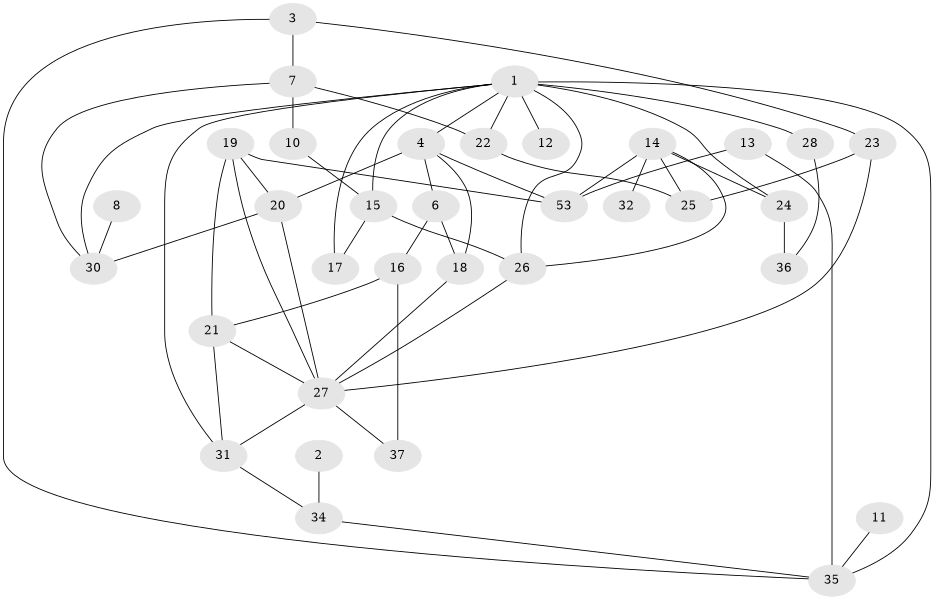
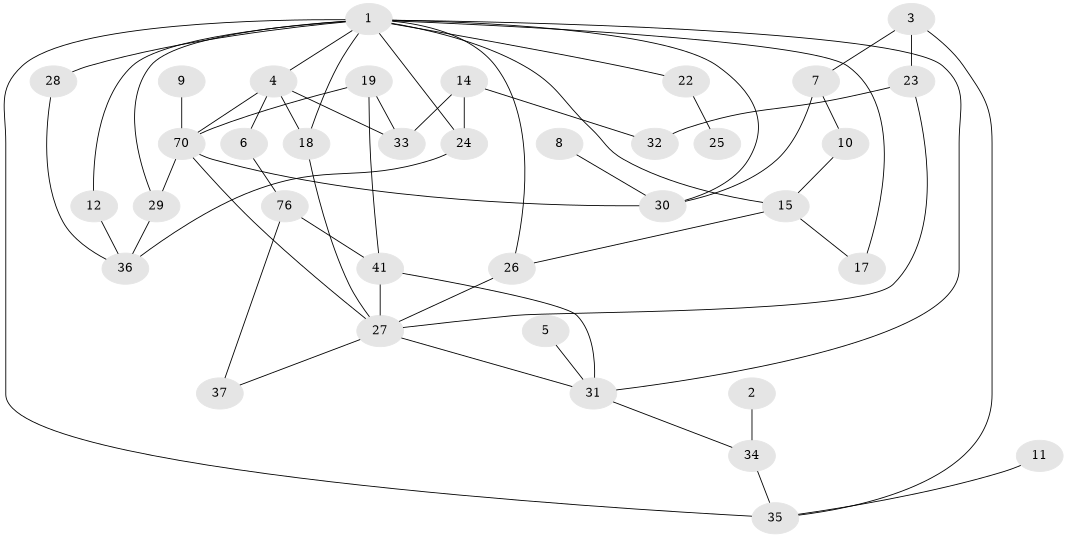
node "9": added
edge "7" -- "22": removed
node "13": removed
edge "14" -- "25": removed
edge "23" -- "25": now "23" -- "32"
node "29": added
node "20": label "20" -> "70"
node "53": label "53" -> "33"
edge "6" -- "18": now "1" -- "18"
edge "12" -- "36": added
edge "14" -- "26": removed
node "16": label "16" -> "76"
edge "19" -- "27": removed
node "21": label "21" -> "41"
node "5": added
